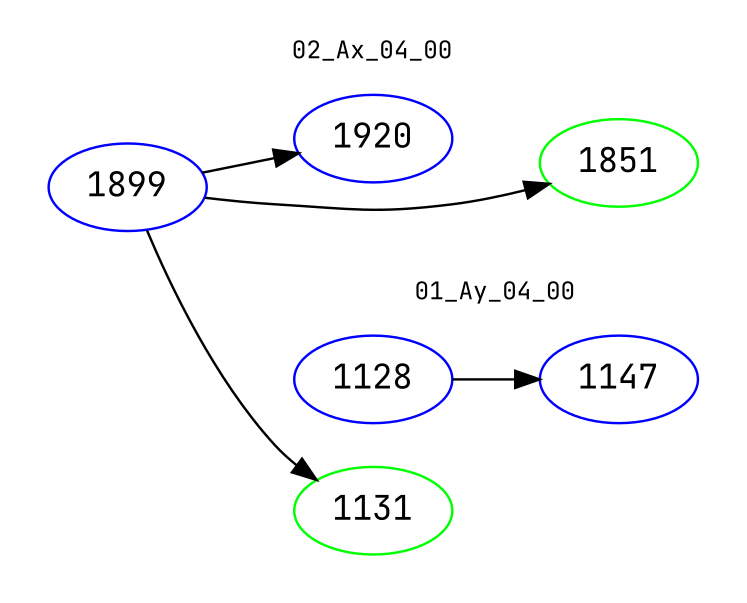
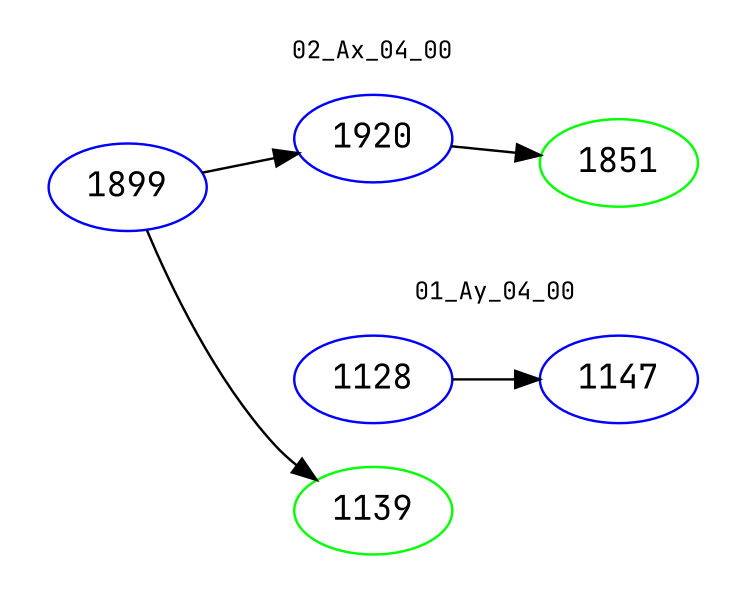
edge "1899" -> "1851": now "1920" -> "1851"
node "1131": label "1131" -> "1139"
